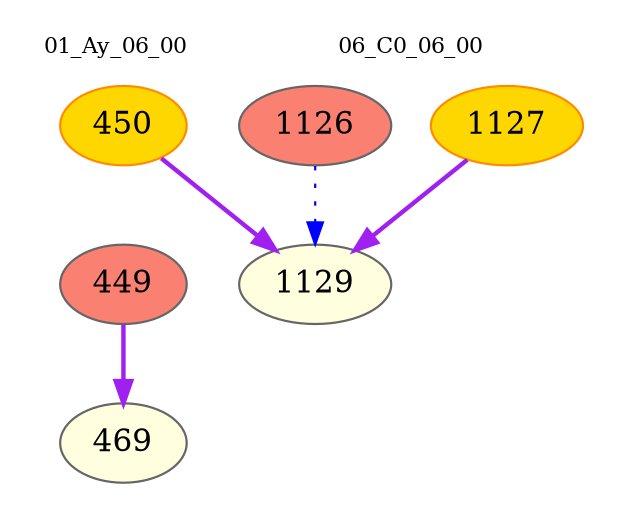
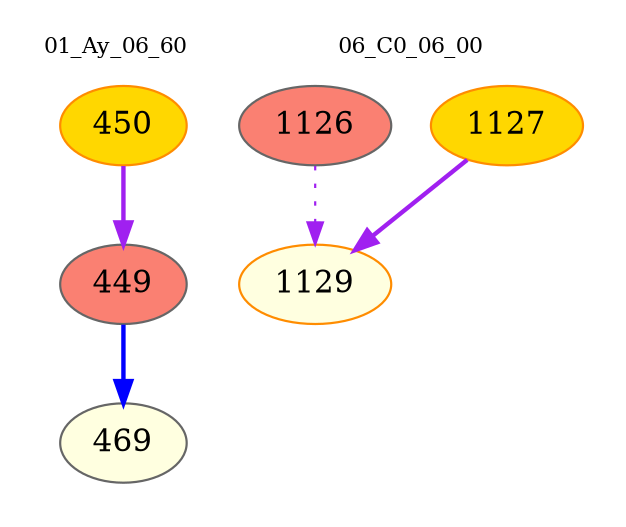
cluster "01_Ay_06_00": label "01_Ay_06_00" -> "01_Ay_06_60"
edge "450" -> "1129": now "450" -> "449"
edge "1126" -> "1129": color blue -> purple
node "1129": color gray40 -> darkorange
edge "449" -> "469": color purple -> blue
